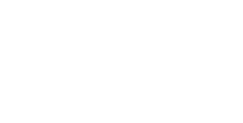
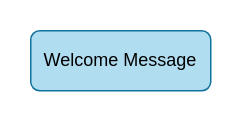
node "Welcome Message": added
